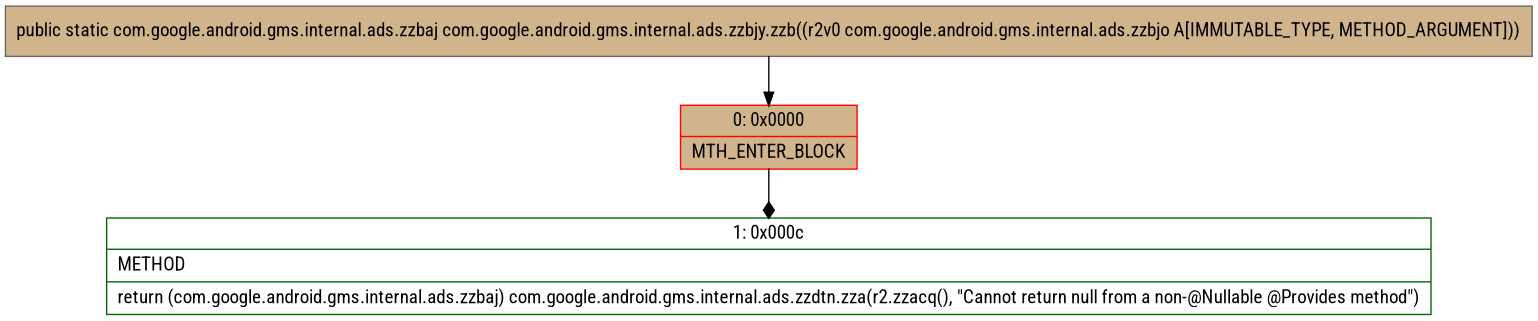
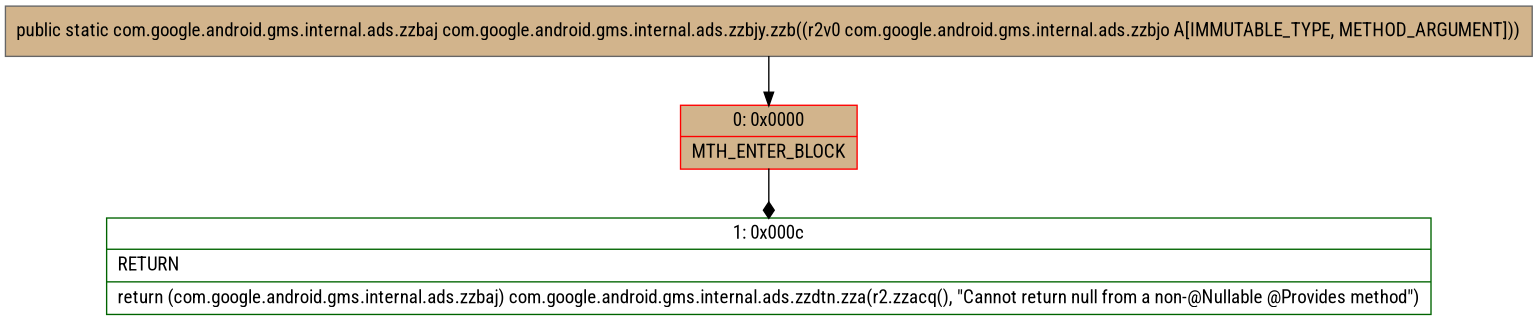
node "1: 0x000c": text "METHOD" -> "RETURN"
